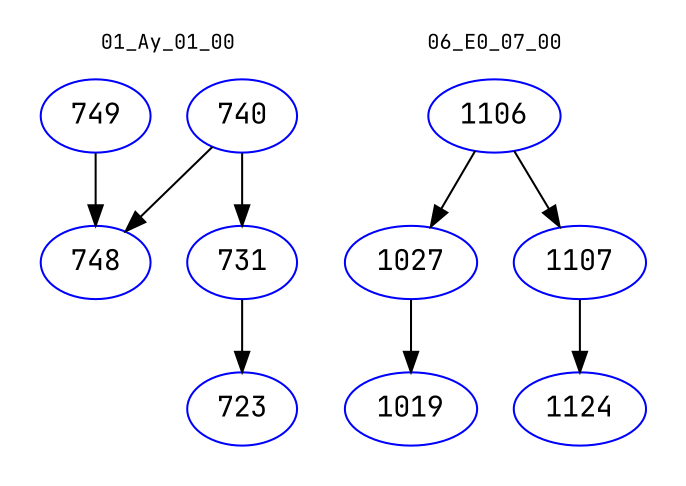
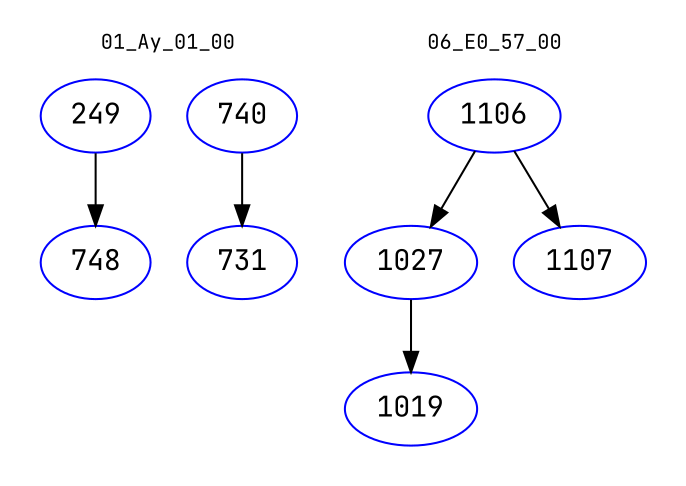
cluster "06_E0_07_00": label "06_E0_07_00" -> "06_E0_57_00"
node "749": label "749" -> "249"
edge "740" -> "748": removed
node "723": removed
node "1124": removed
